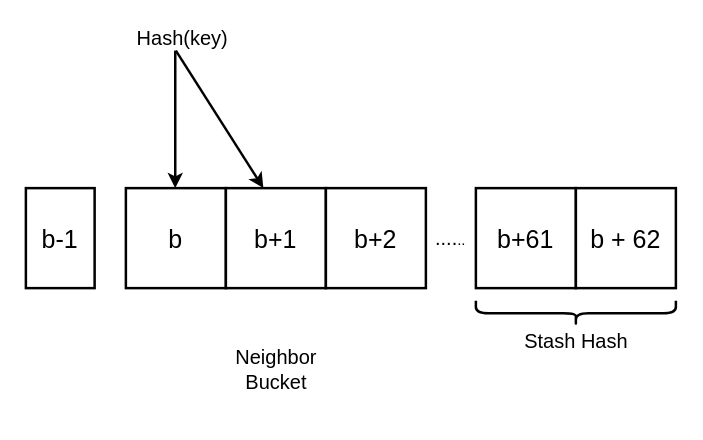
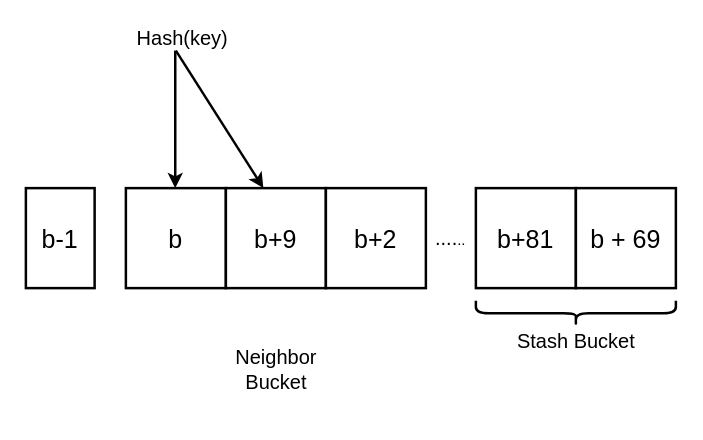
node "b+1": label "b+1" -> "b+9"
node "b+61": label "b+61" -> "b+81"
node "b + 62": label "b + 62" -> "b + 69"
node "Stash Hash": label "Stash Hash" -> "Stash Bucket"
